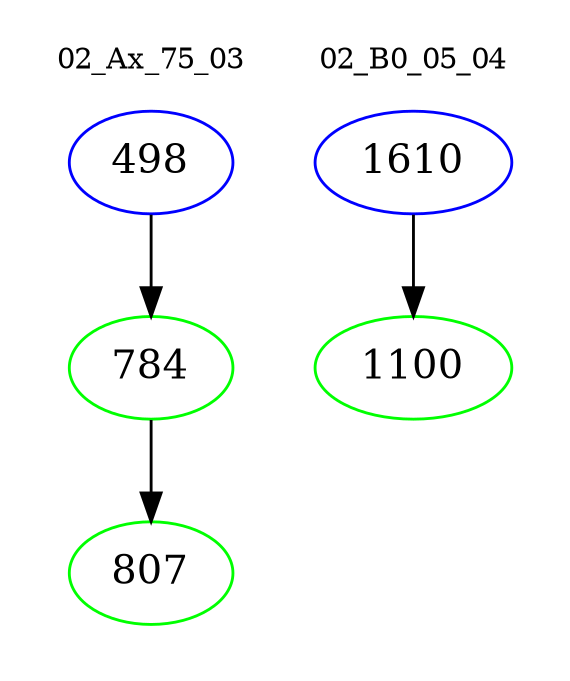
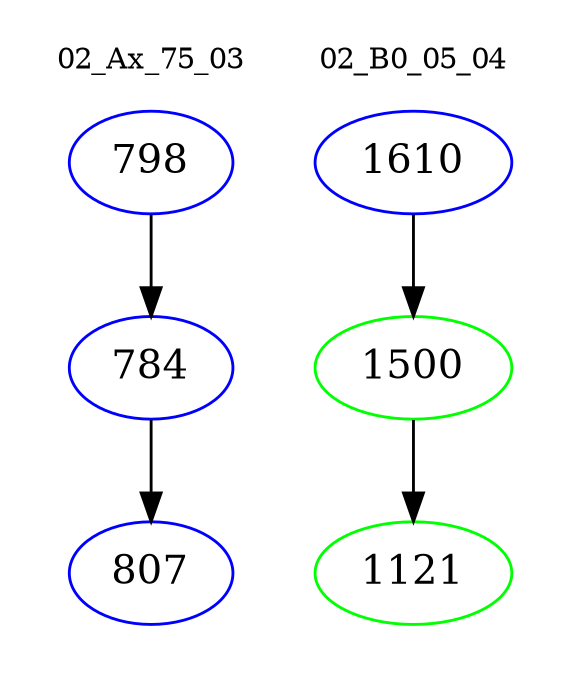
node "498": label "498" -> "798"
node "784": color green -> blue
node "1100": label "1100" -> "1500"
node "807": color green -> blue
node "1121": added
